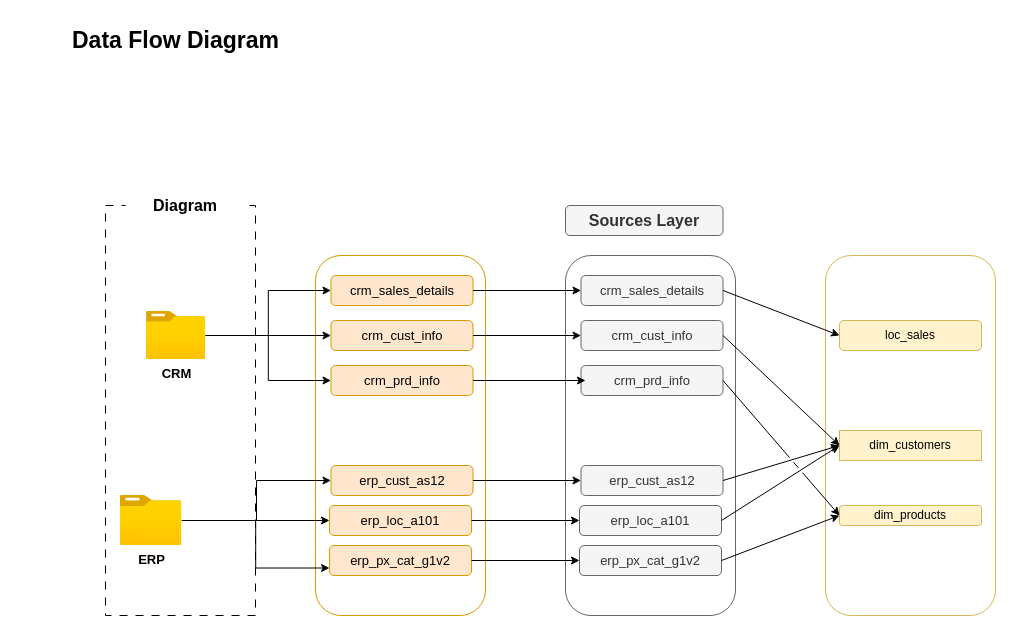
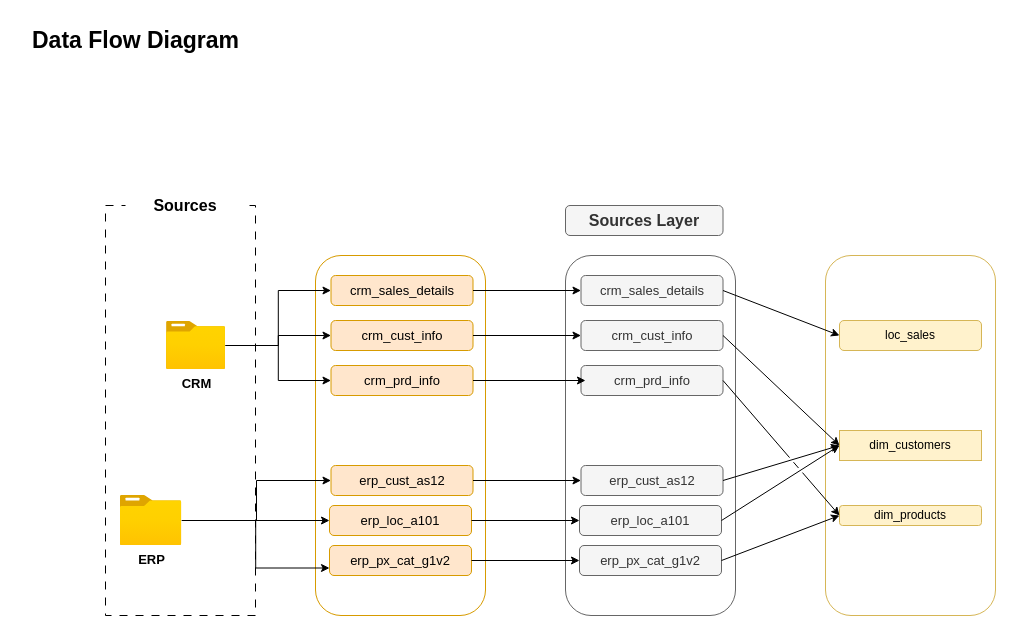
node "Data Flow Diagram": moved (176, 41) -> (136, 41)
node "Diagram": label "Diagram" -> "Sources"
node "CRM": moved (176, 336) -> (196, 346)
